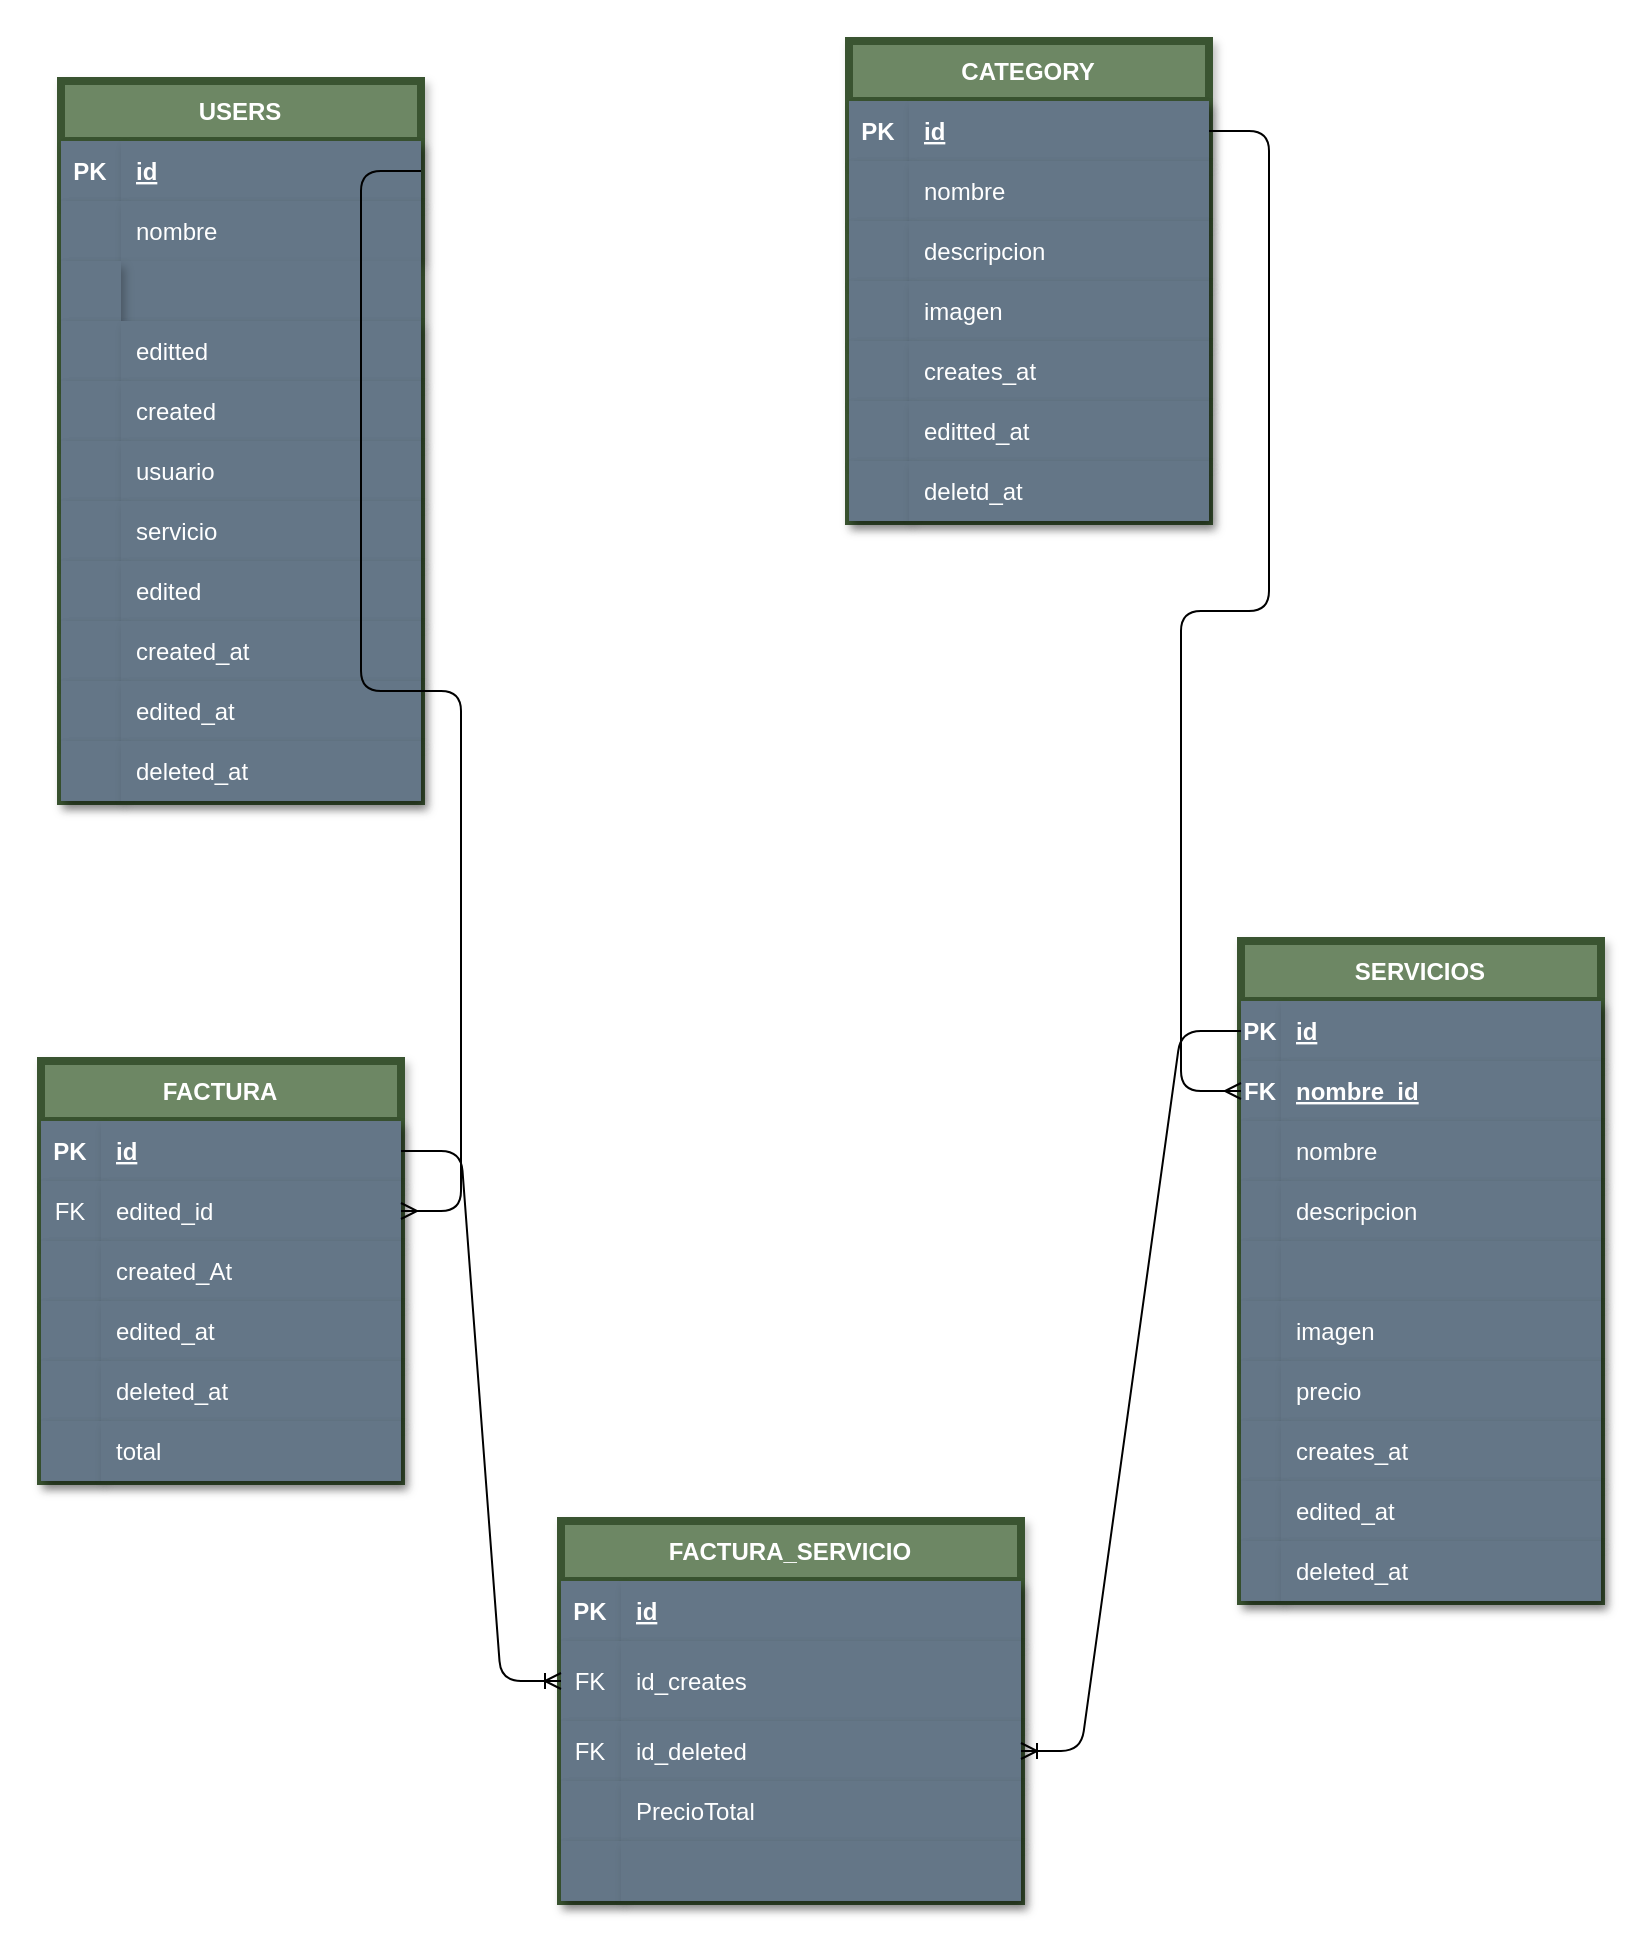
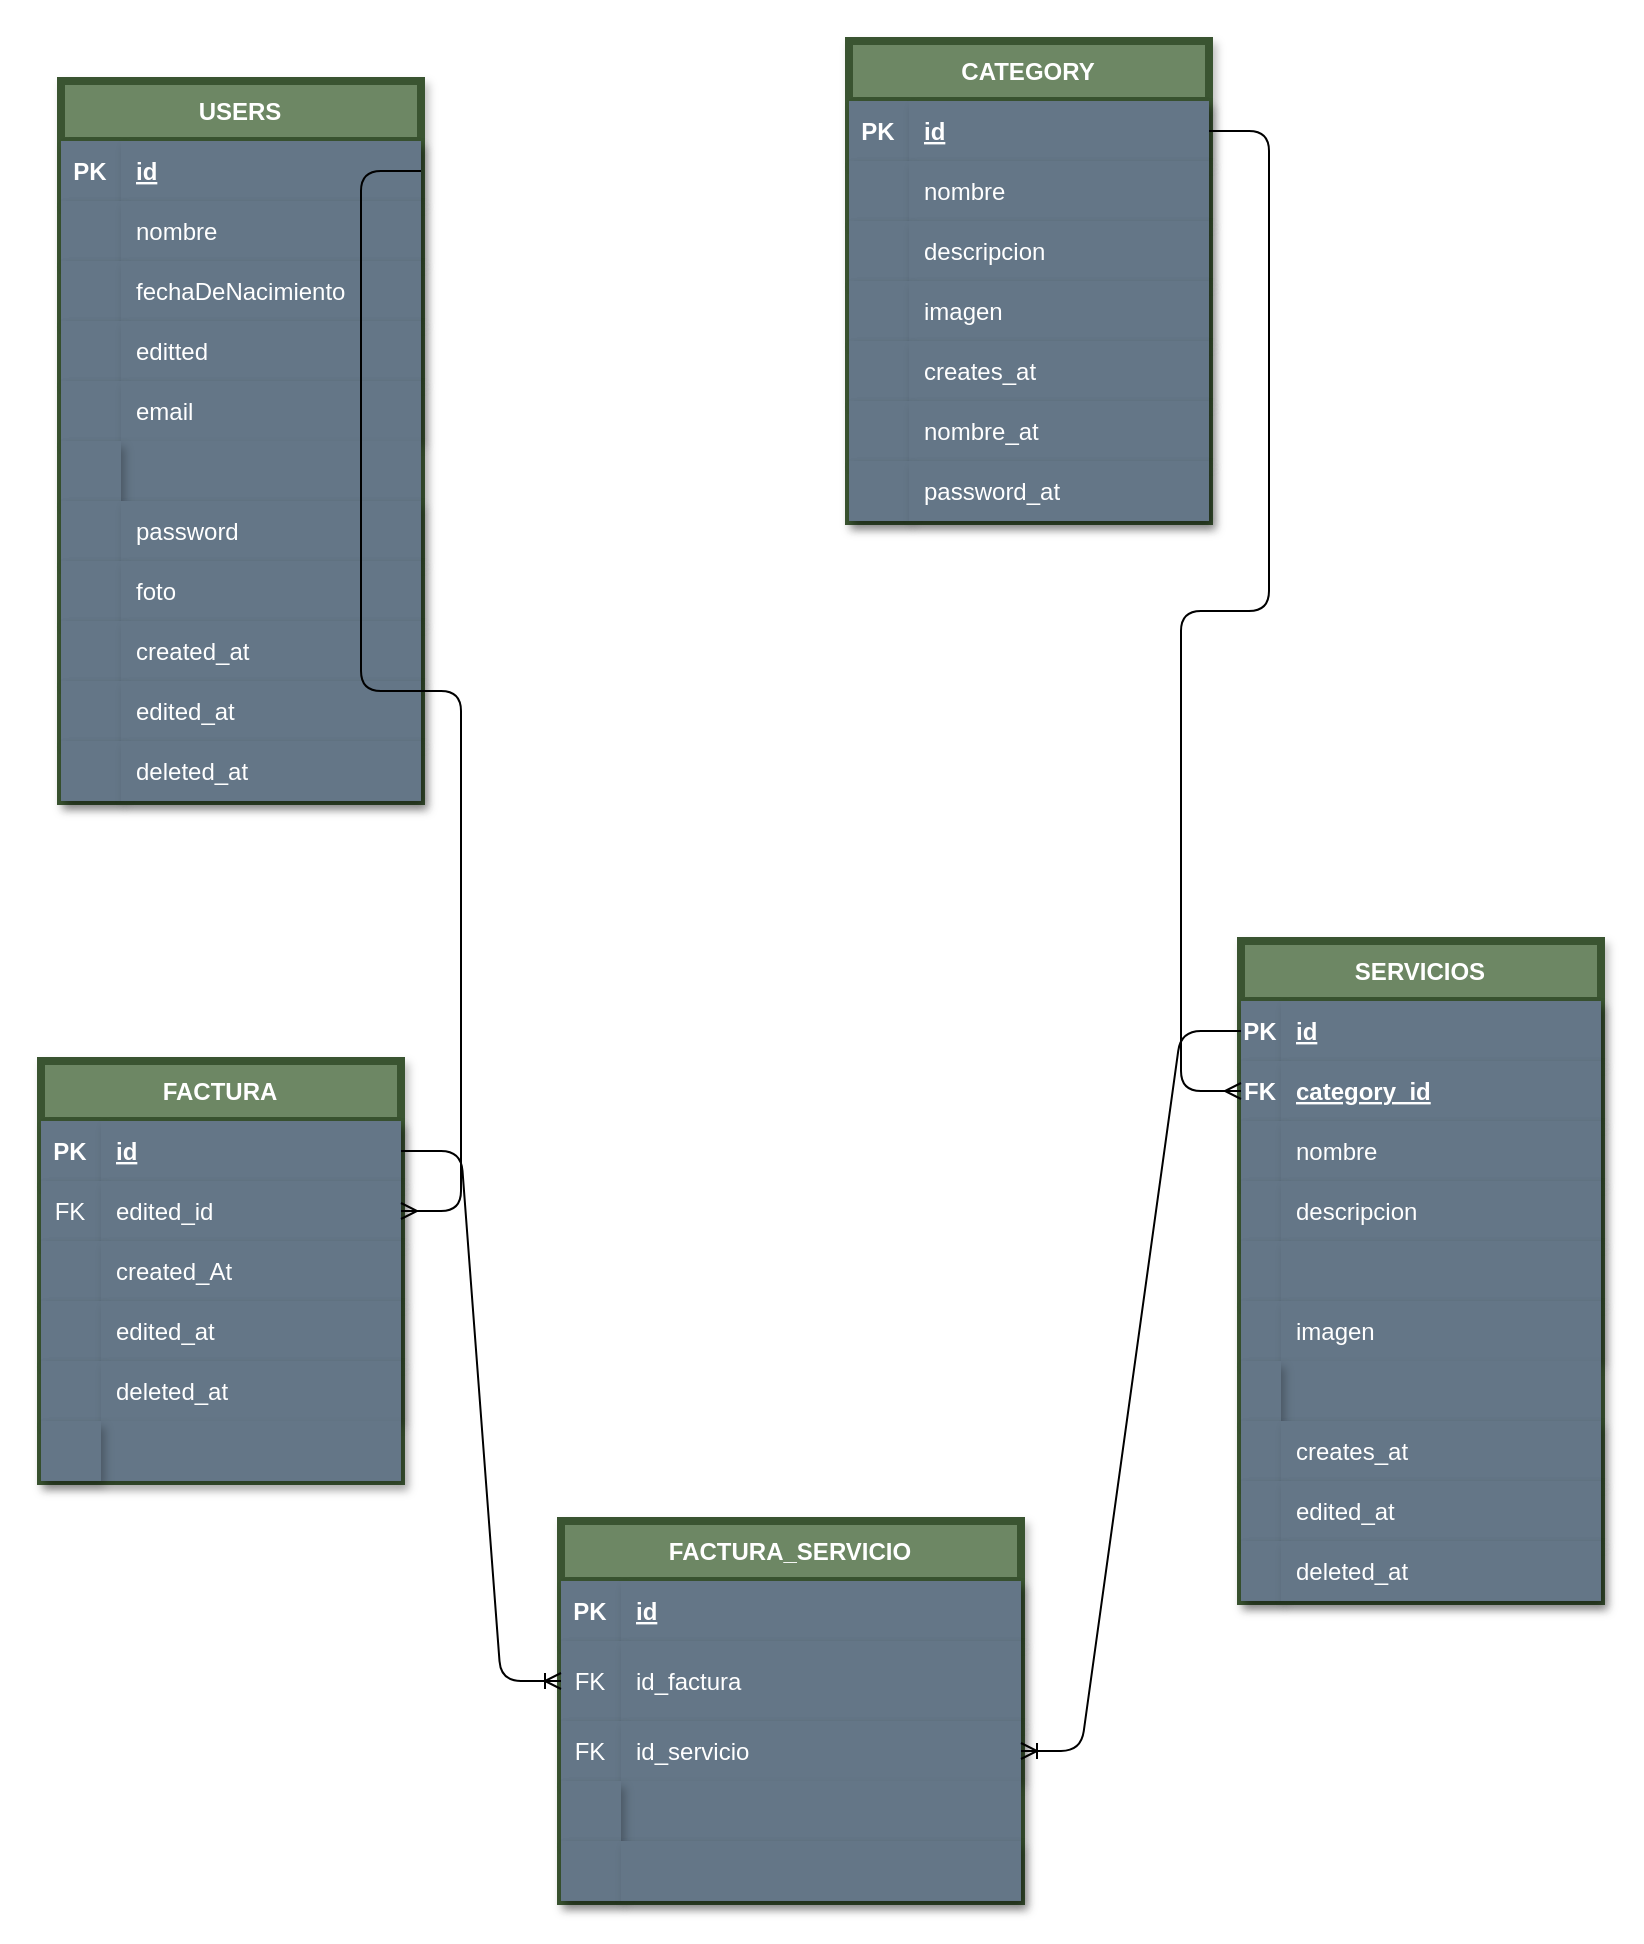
node "fechaDeNacimiento": added
node "created": label "created" -> "email"
node "editted_at": label "editted_at" -> "nombre_at"
node "usuario": removed
node "deletd_at": label "deletd_at" -> "password_at"
node "servicio": label "servicio" -> "password"
node "edited": label "edited" -> "foto"
node "nombre_id": label "nombre_id" -> "category_id"
node "precio": removed
node "total": removed
node "id_creates": label "id_creates" -> "id_factura"
node "id_deleted": label "id_deleted" -> "id_servicio"
node "PrecioTotal": removed
